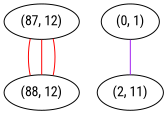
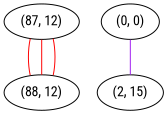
node "(0, 1)": label "(0, 1)" -> "(0, 0)"
node "(2, 11)": label "(2, 11)" -> "(2, 15)"
